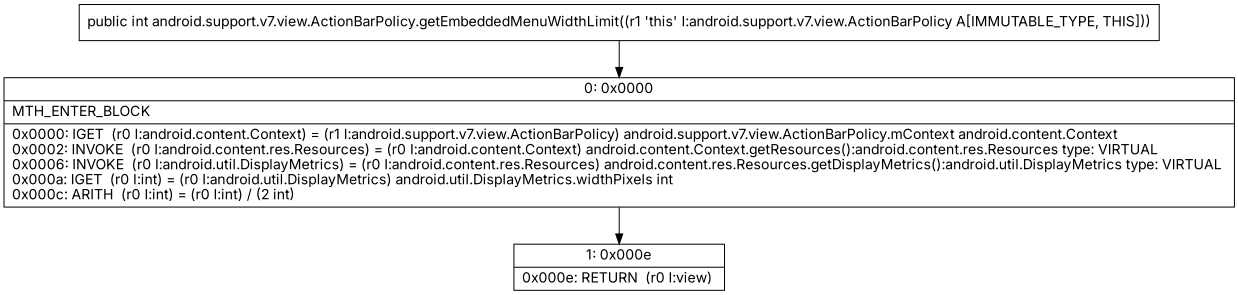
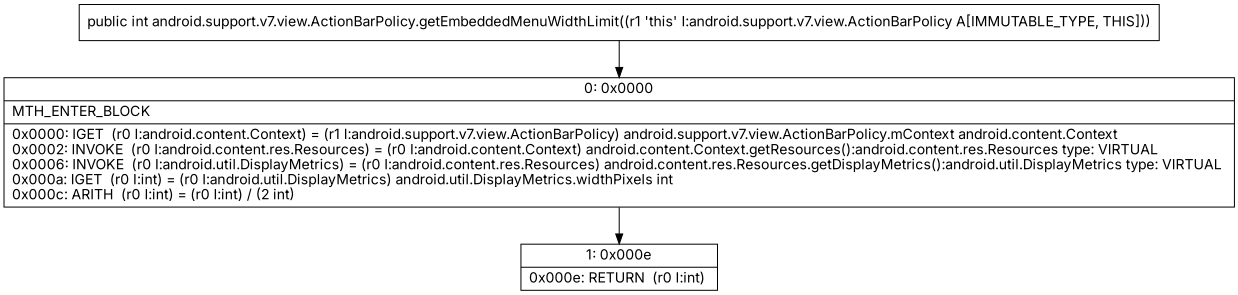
node "1: 0x000e": text "0x000e: RETURN  (r0 I:view)" -> "0x000e: RETURN  (r0 I:int)"
